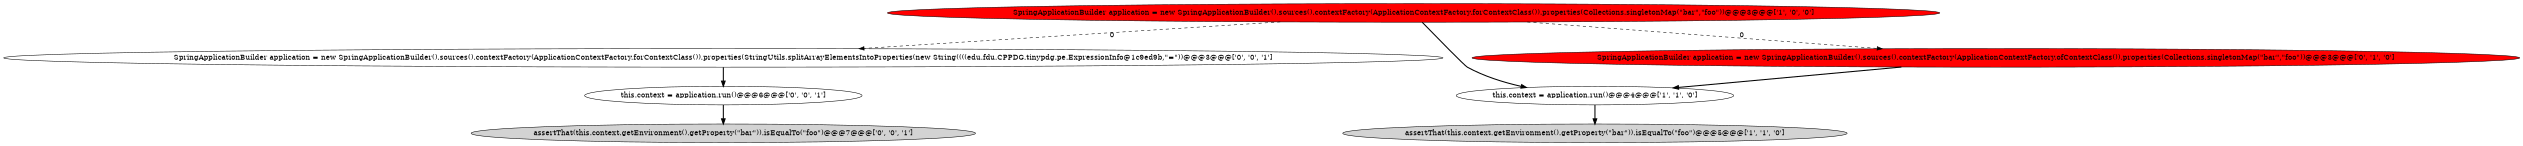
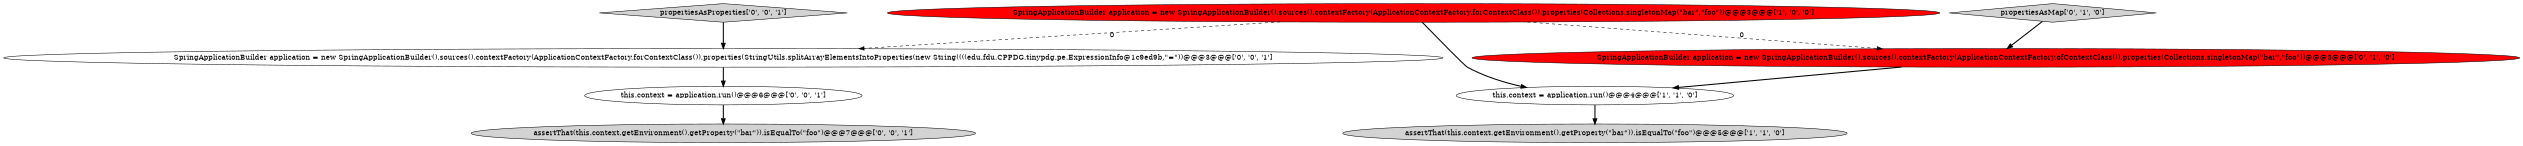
node "propertiesAsProperties['0', '0', '1']": added
node "propertiesAsMap['0', '1', '0']": added
